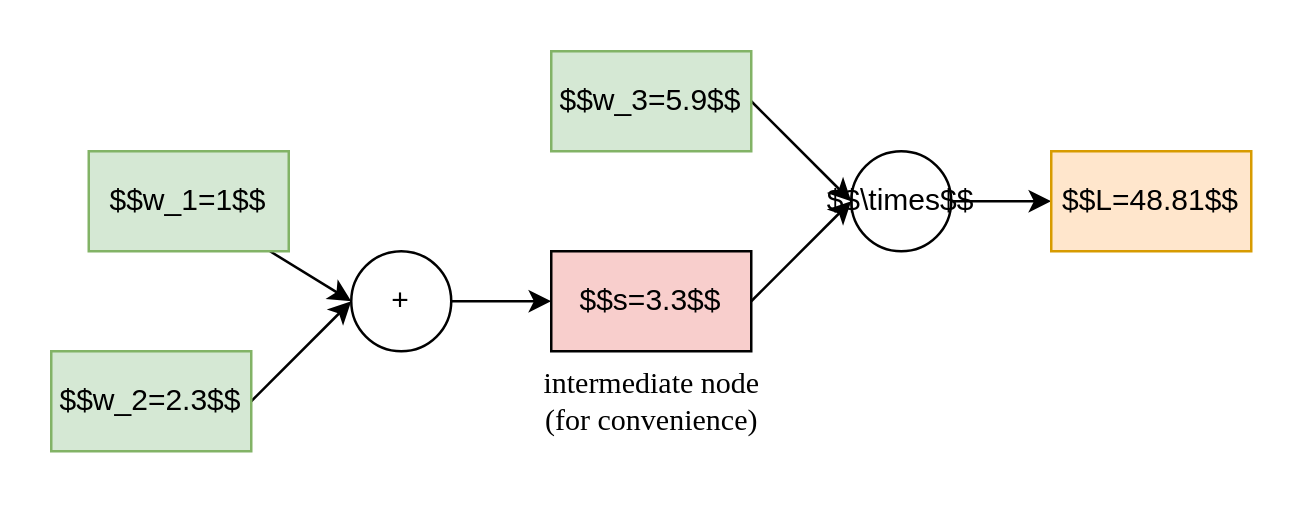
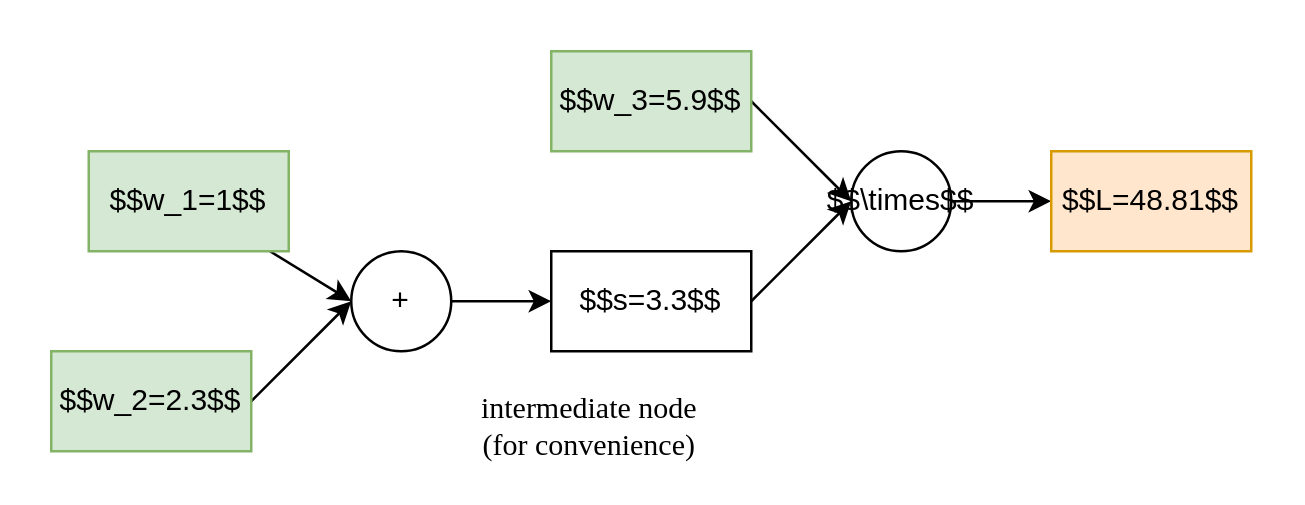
node "$$s=3.3$$": fillcolor #f8cecc -> #ffffff
node "intermediate node (for convenience)": moved (651, 401) -> (589, 426)
